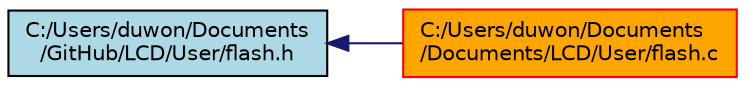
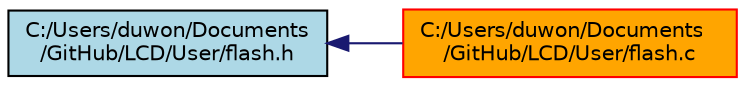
node "C:/Users/duwon/Documents /Documents/LCD/User/flash.c": label "C:/Users/duwon/Documents /Documents/LCD/User/flash.c" -> "C:/Users/duwon/Documents /GitHub/LCD/User/flash.c"
